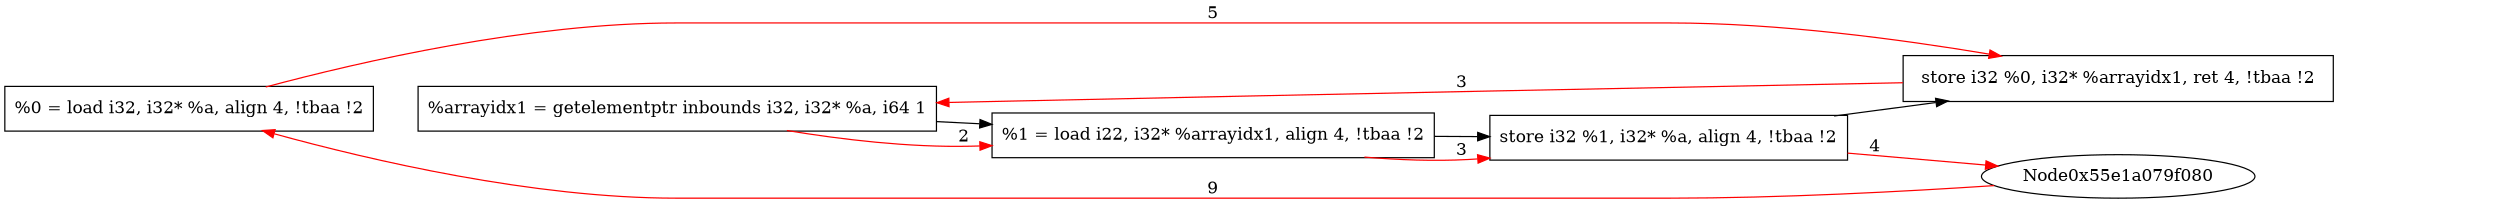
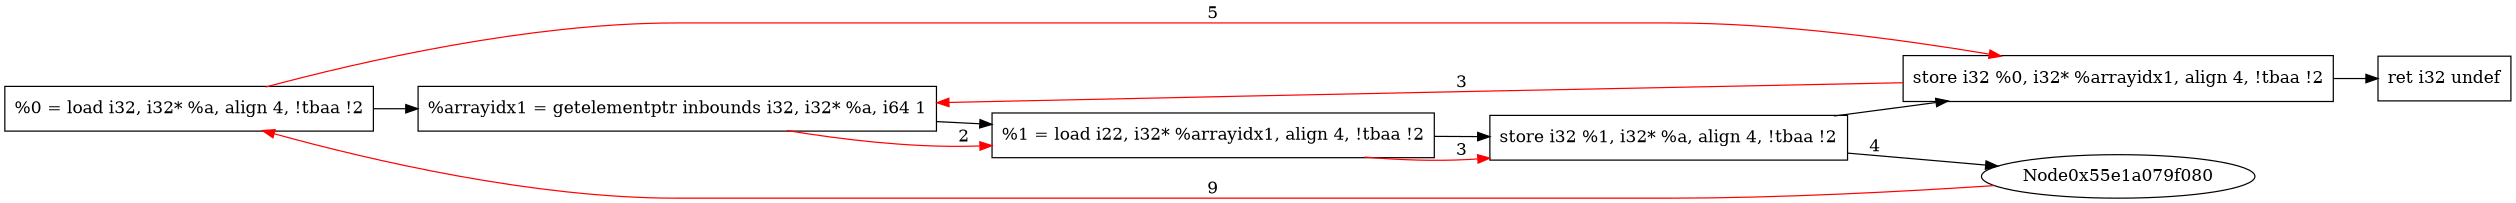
node "store i32 %0, i32* %arrayidx1, ret 4, !tbaa !2": label "store i32 %0, i32* %arrayidx1, ret 4, !tbaa !2" -> "store i32 %0, i32* %arrayidx1, align 4, !tbaa !2"
node "ret i32 undef": added
edge "%0 = load i32, i32* %a, align 4, !tbaa !2" -> "%arrayidx1 = getelementptr inbounds i32, i32* %a, i64 1": added
edge "store i32 %1, i32* %a, align 4, !tbaa !2" -> "Node0x55e1a079f080": color red -> black
